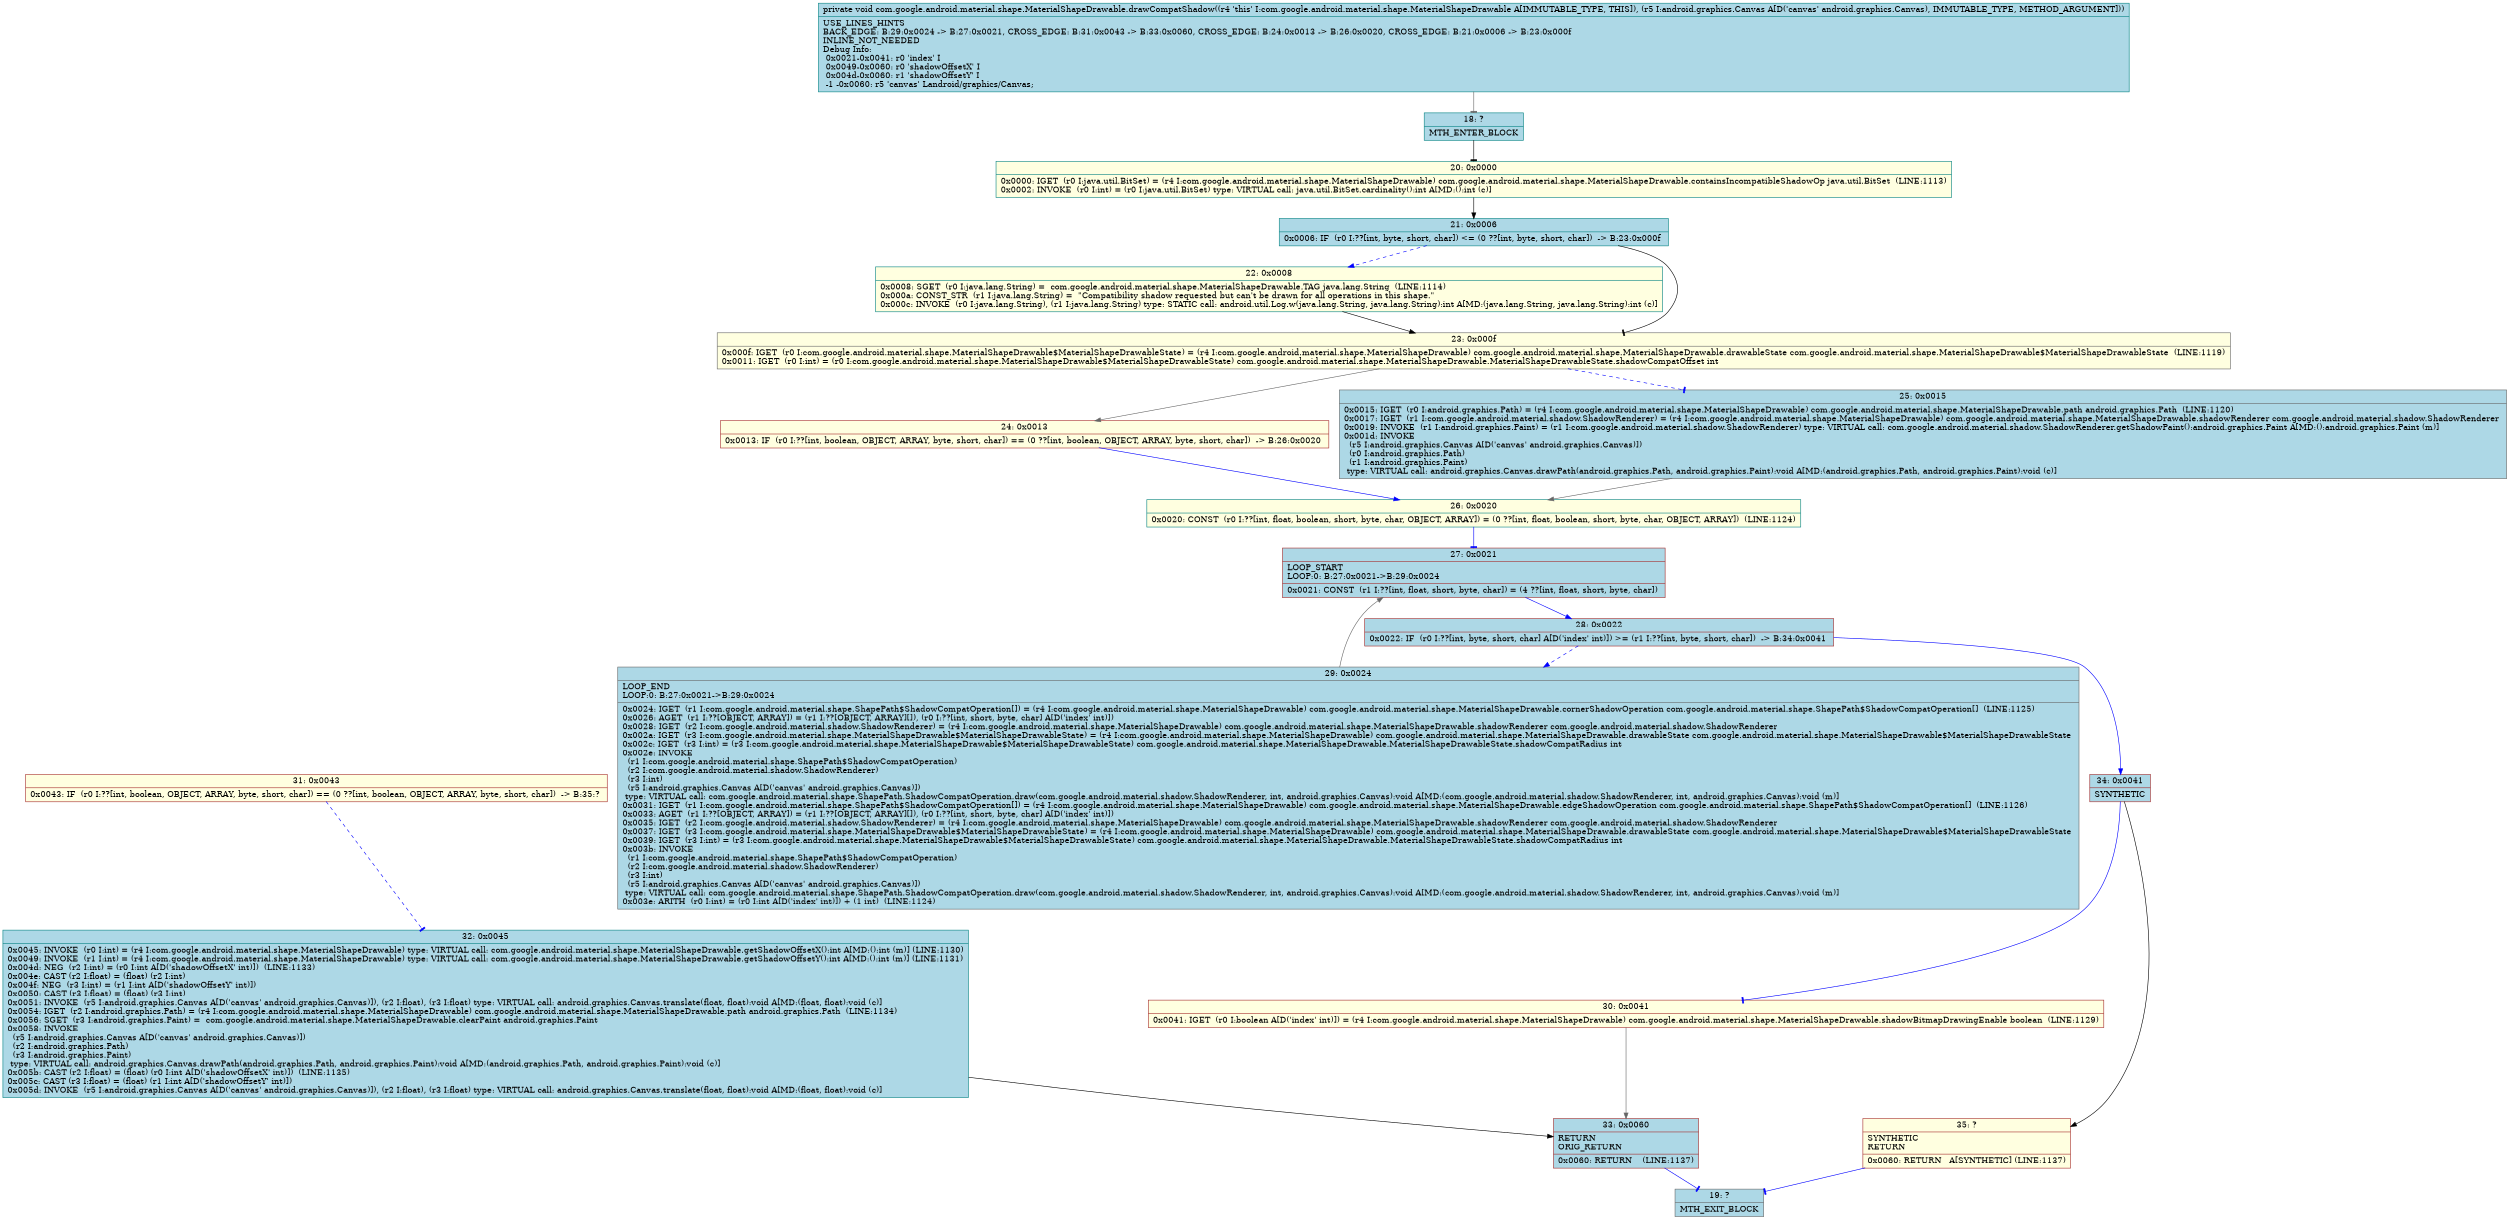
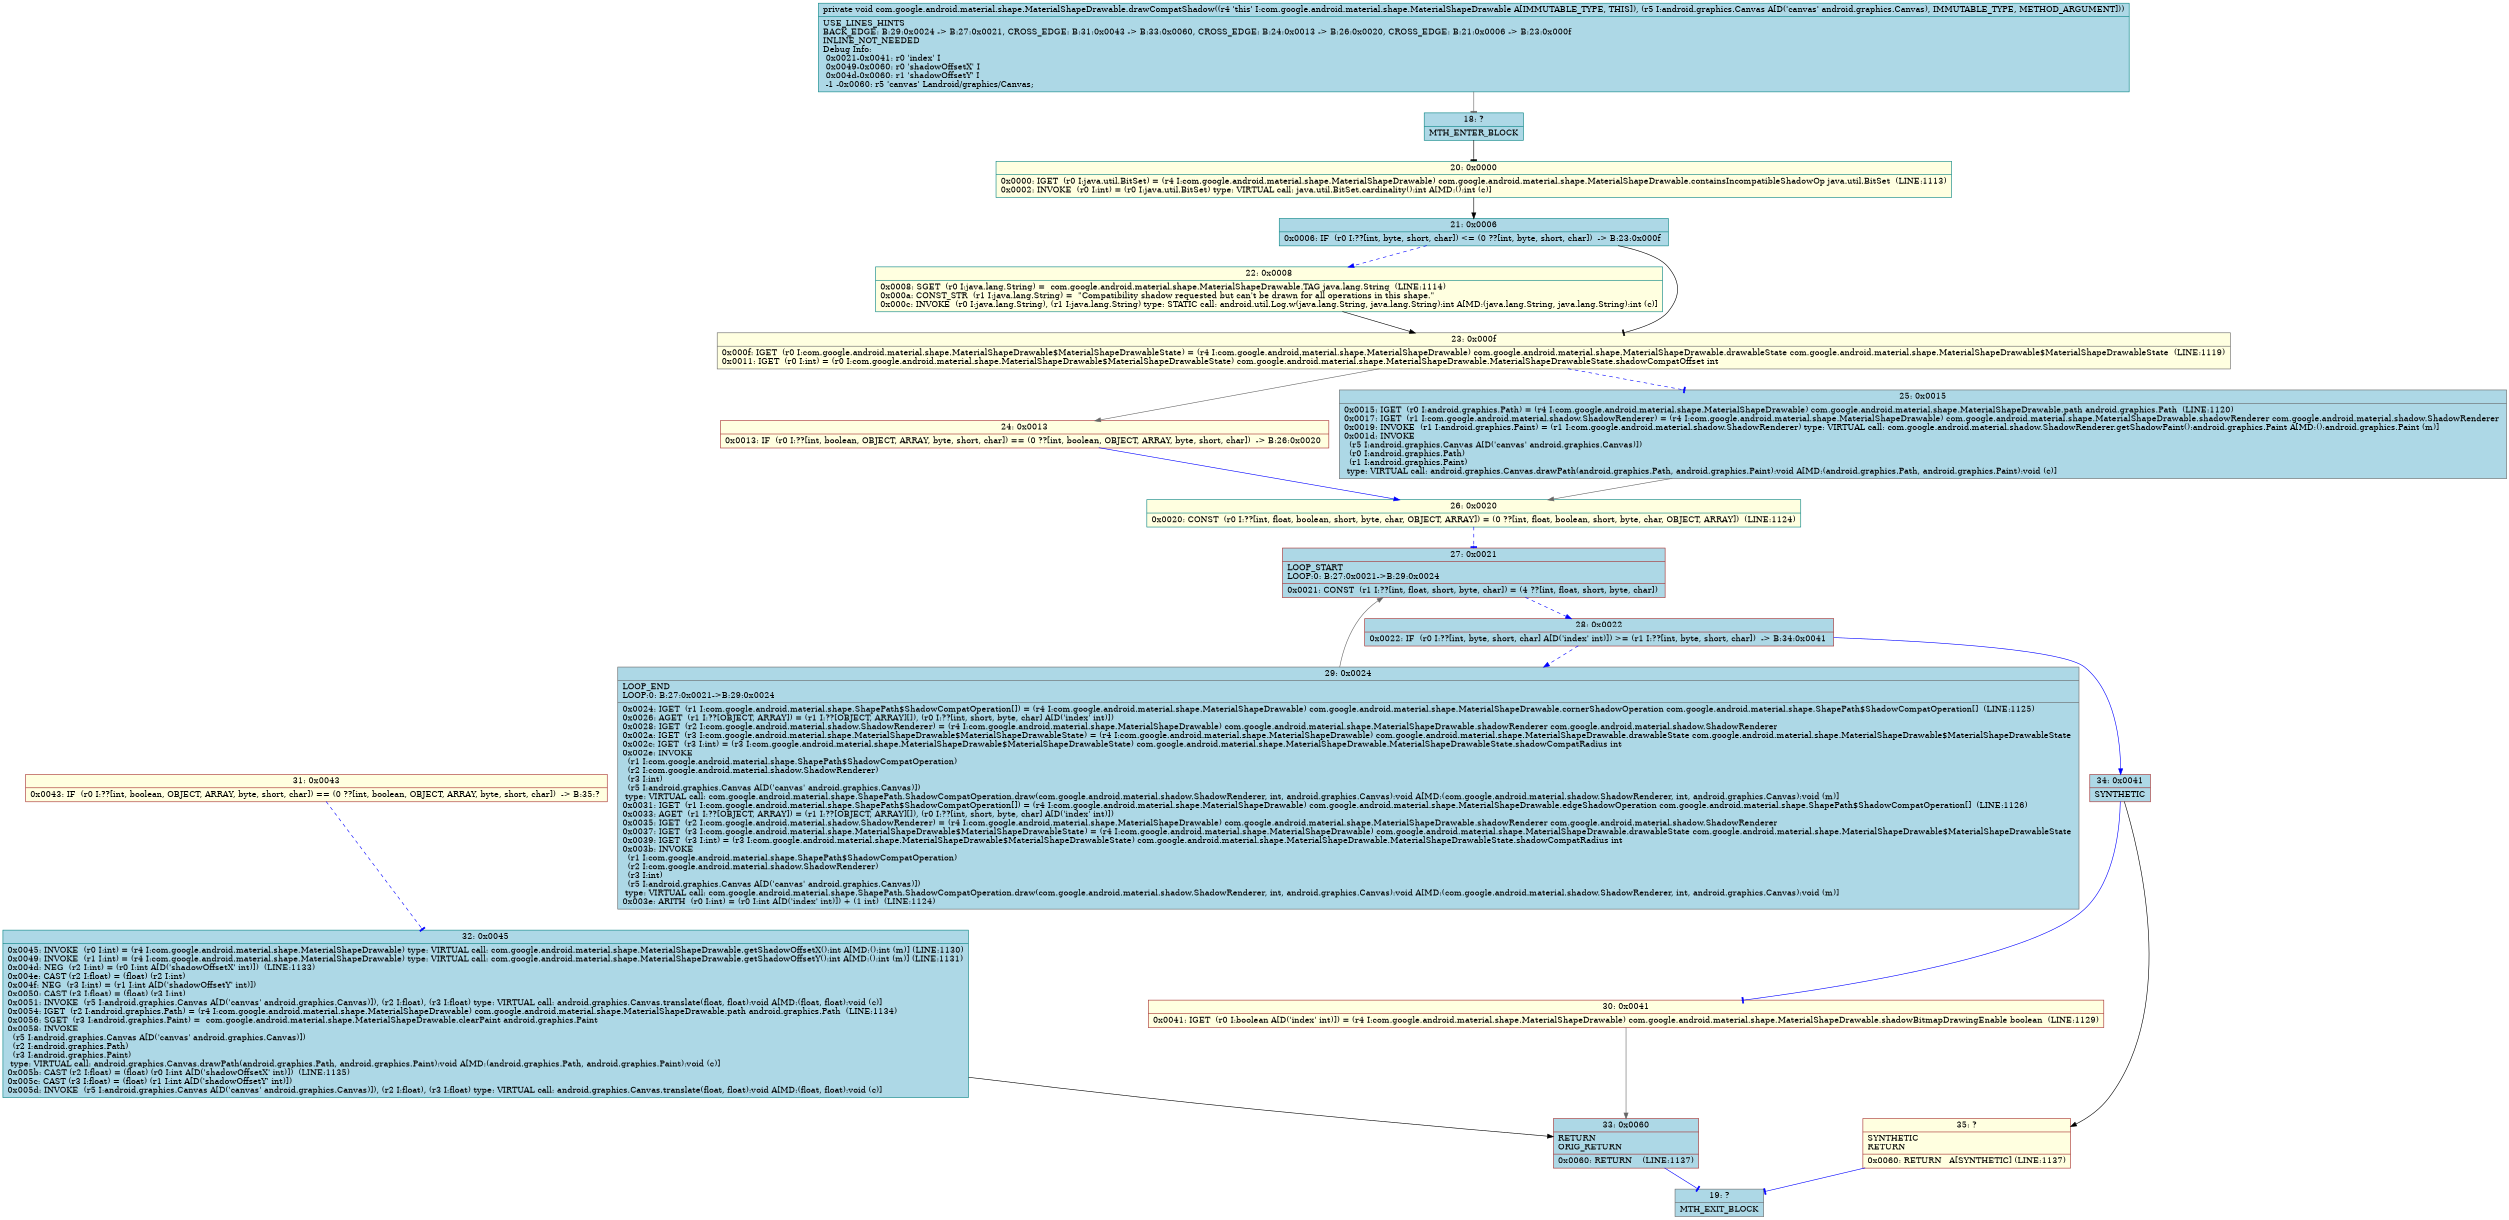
edge "26: 0x0020" -> "27: 0x0021": style solid -> dashed
edge "27: 0x0021" -> "28: 0x0022": style solid -> dashed
